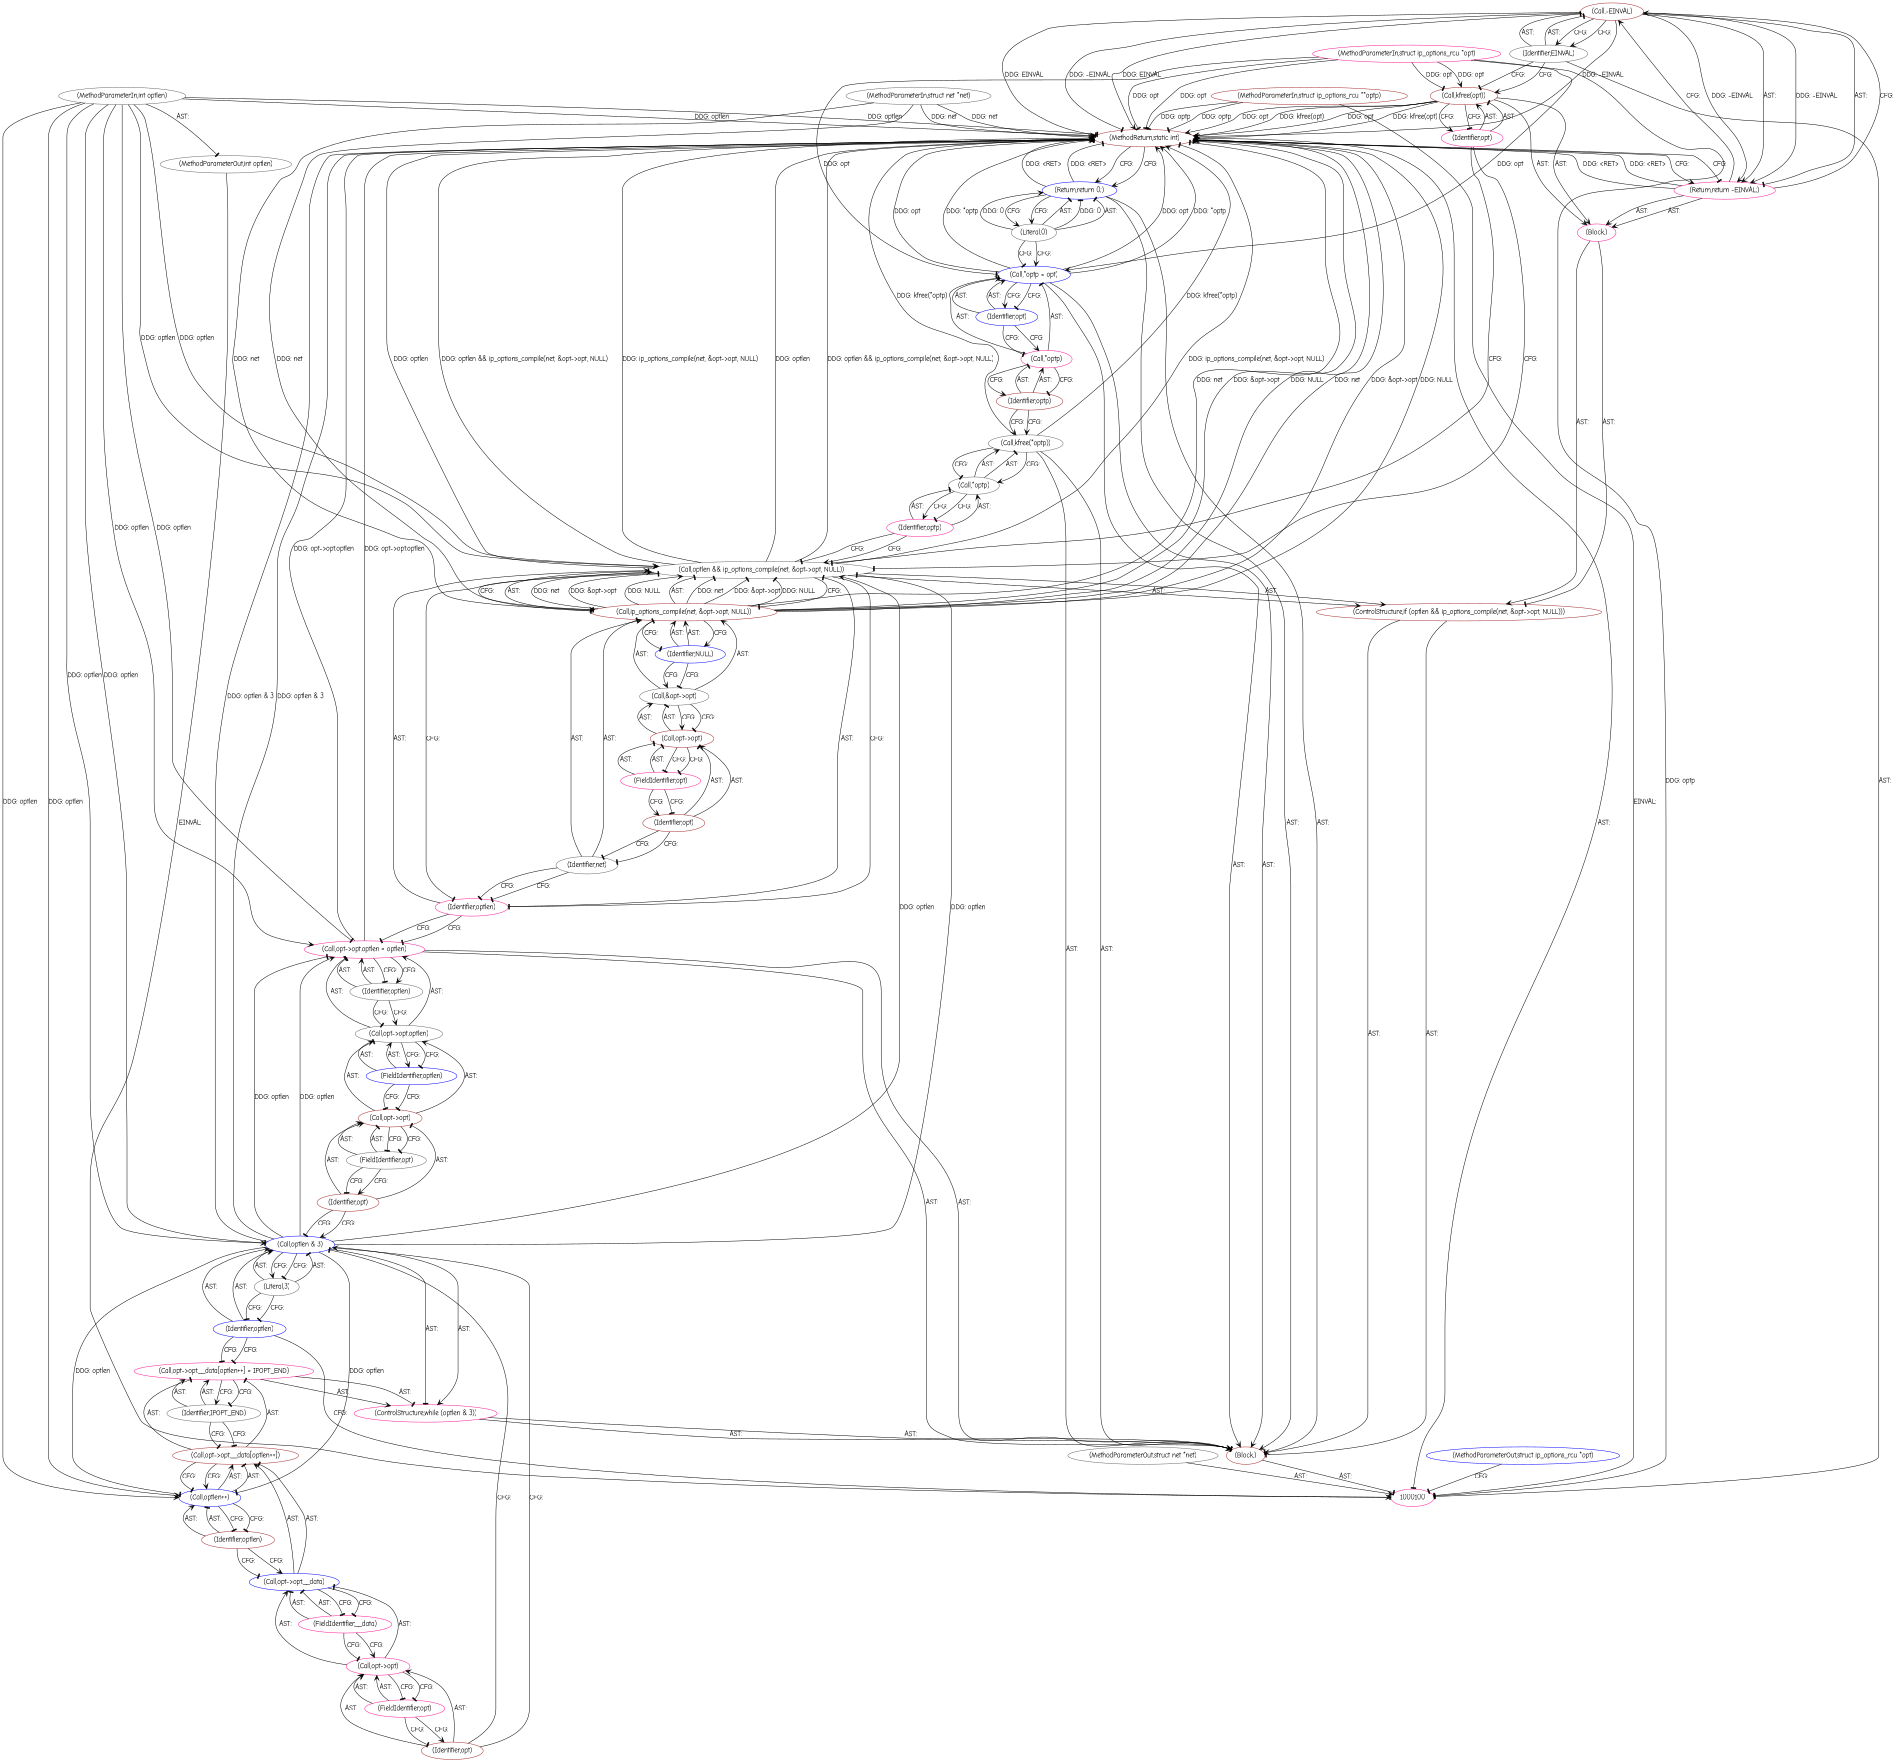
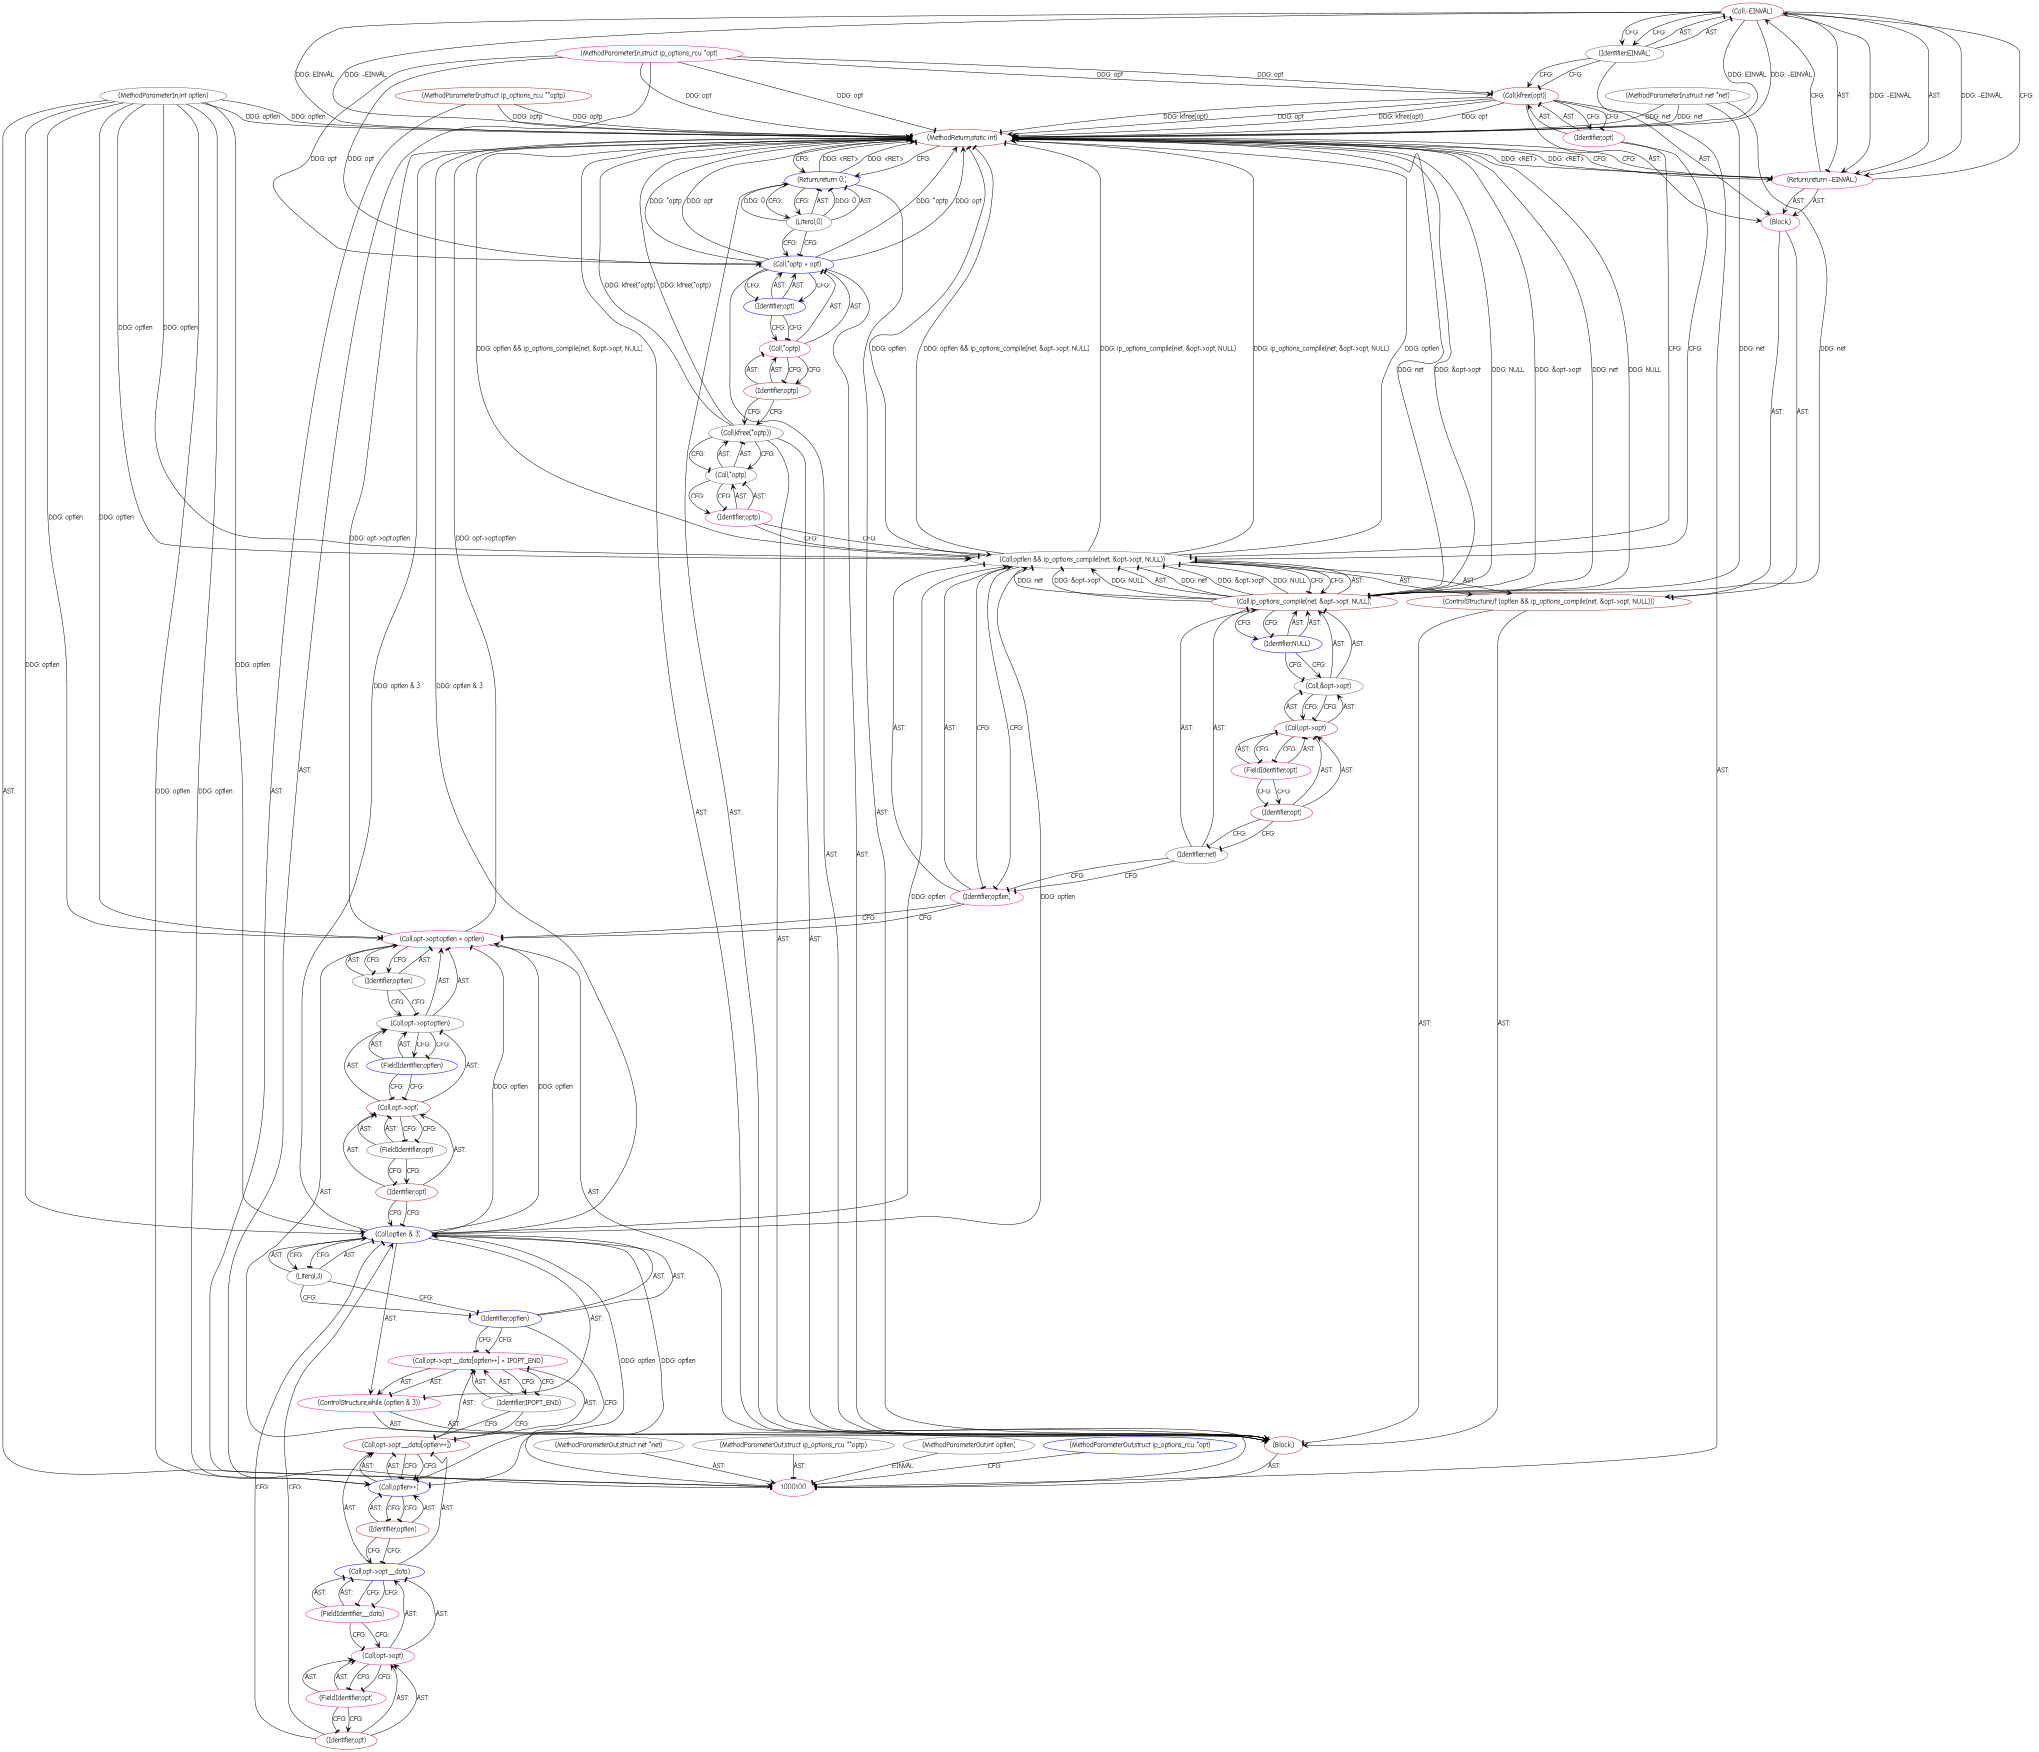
edge "(MethodParameterIn,int optlen)" -> "(MethodParameterOut,int optlen)": now "(MethodParameterIn,int optlen)" -> "1000100"
edge "(MethodParameterIn,struct ip_options_rcu *opt)" -> "1000100": label "DDG: optp" -> "AST: "
edge "(MethodParameterIn,struct ip_options_rcu **optp)" -> "1000100": label "EINVAL: " -> "AST: "
node "(MethodParameterOut,struct ip_options_rcu **optp)": added
